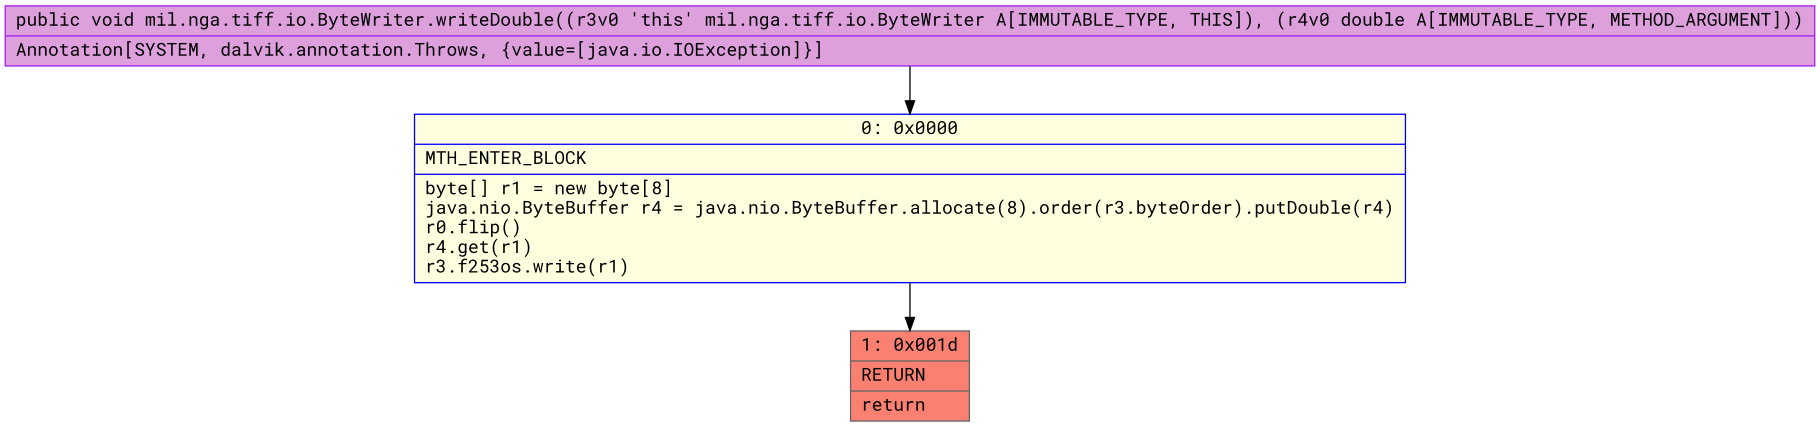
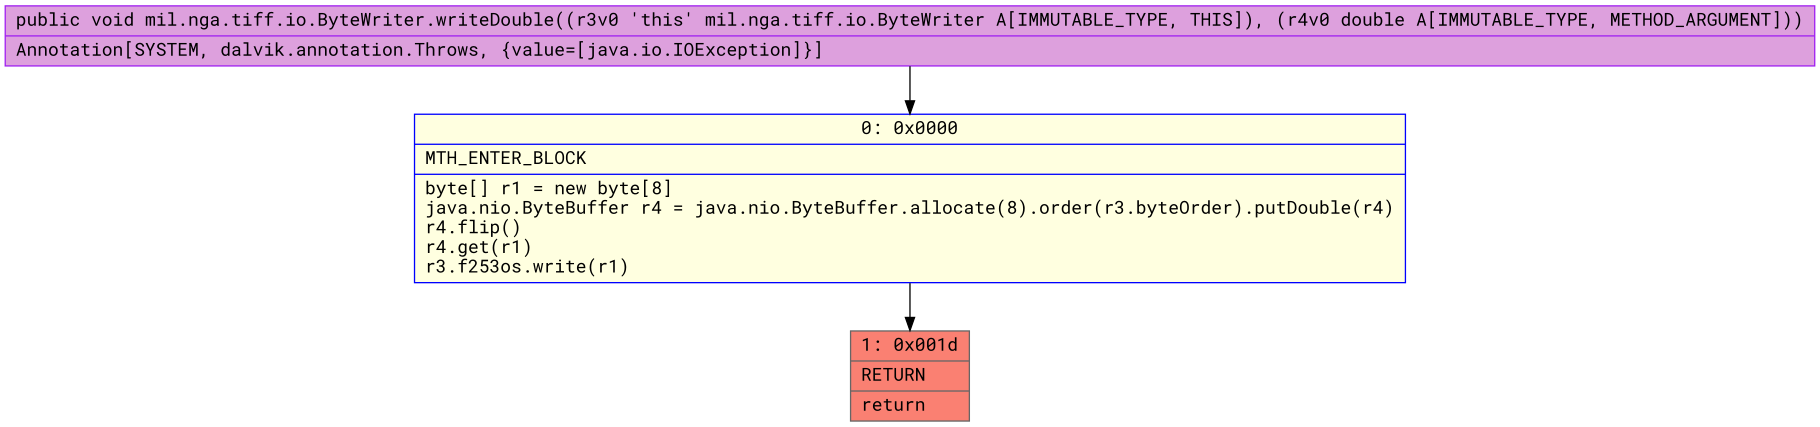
node "0: 0x0000": text "r0.flip()" -> "r4.flip()"
